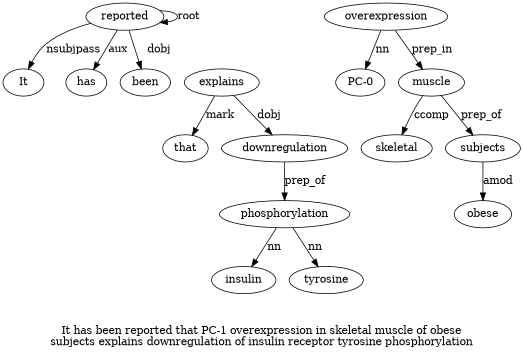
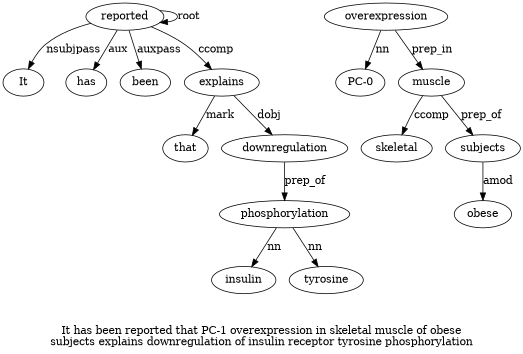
edge "reported" -> "explains": added, label "ccomp"
edge "reported" -> "been": label "dobj" -> "auxpass"
